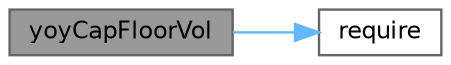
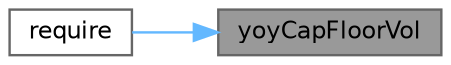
edge "yoyCapFloorVol" -> "require": reversed
